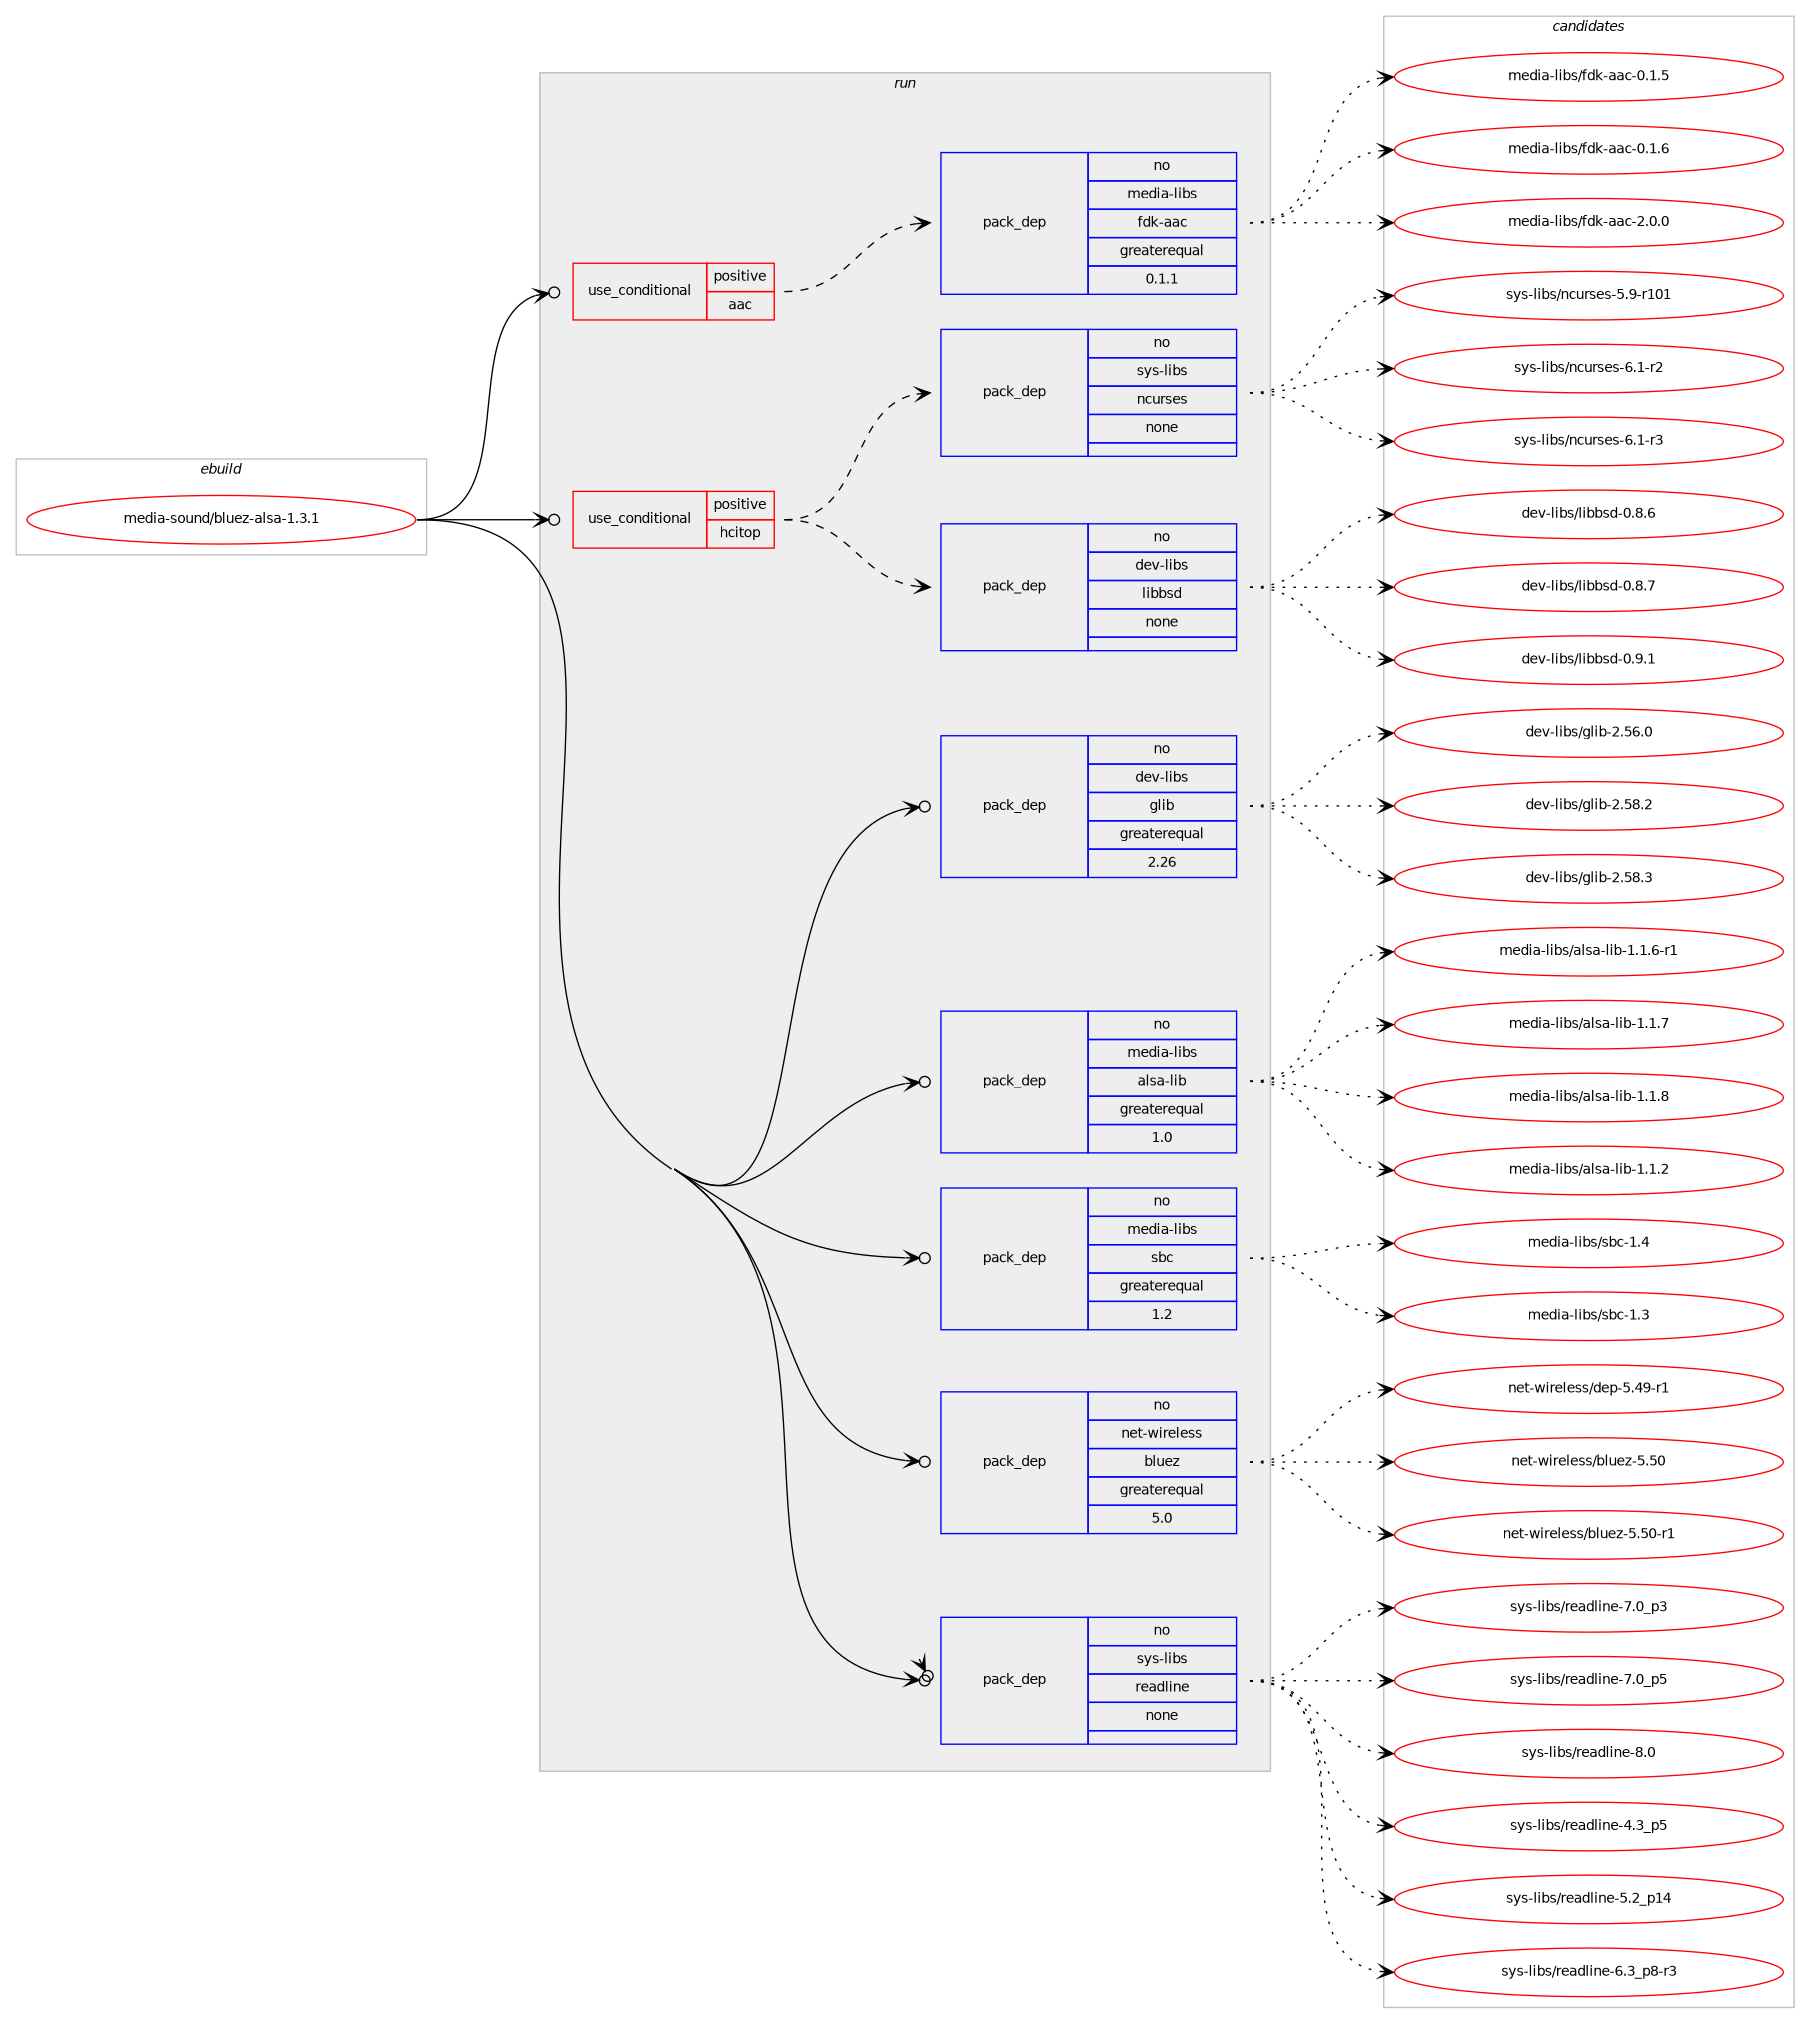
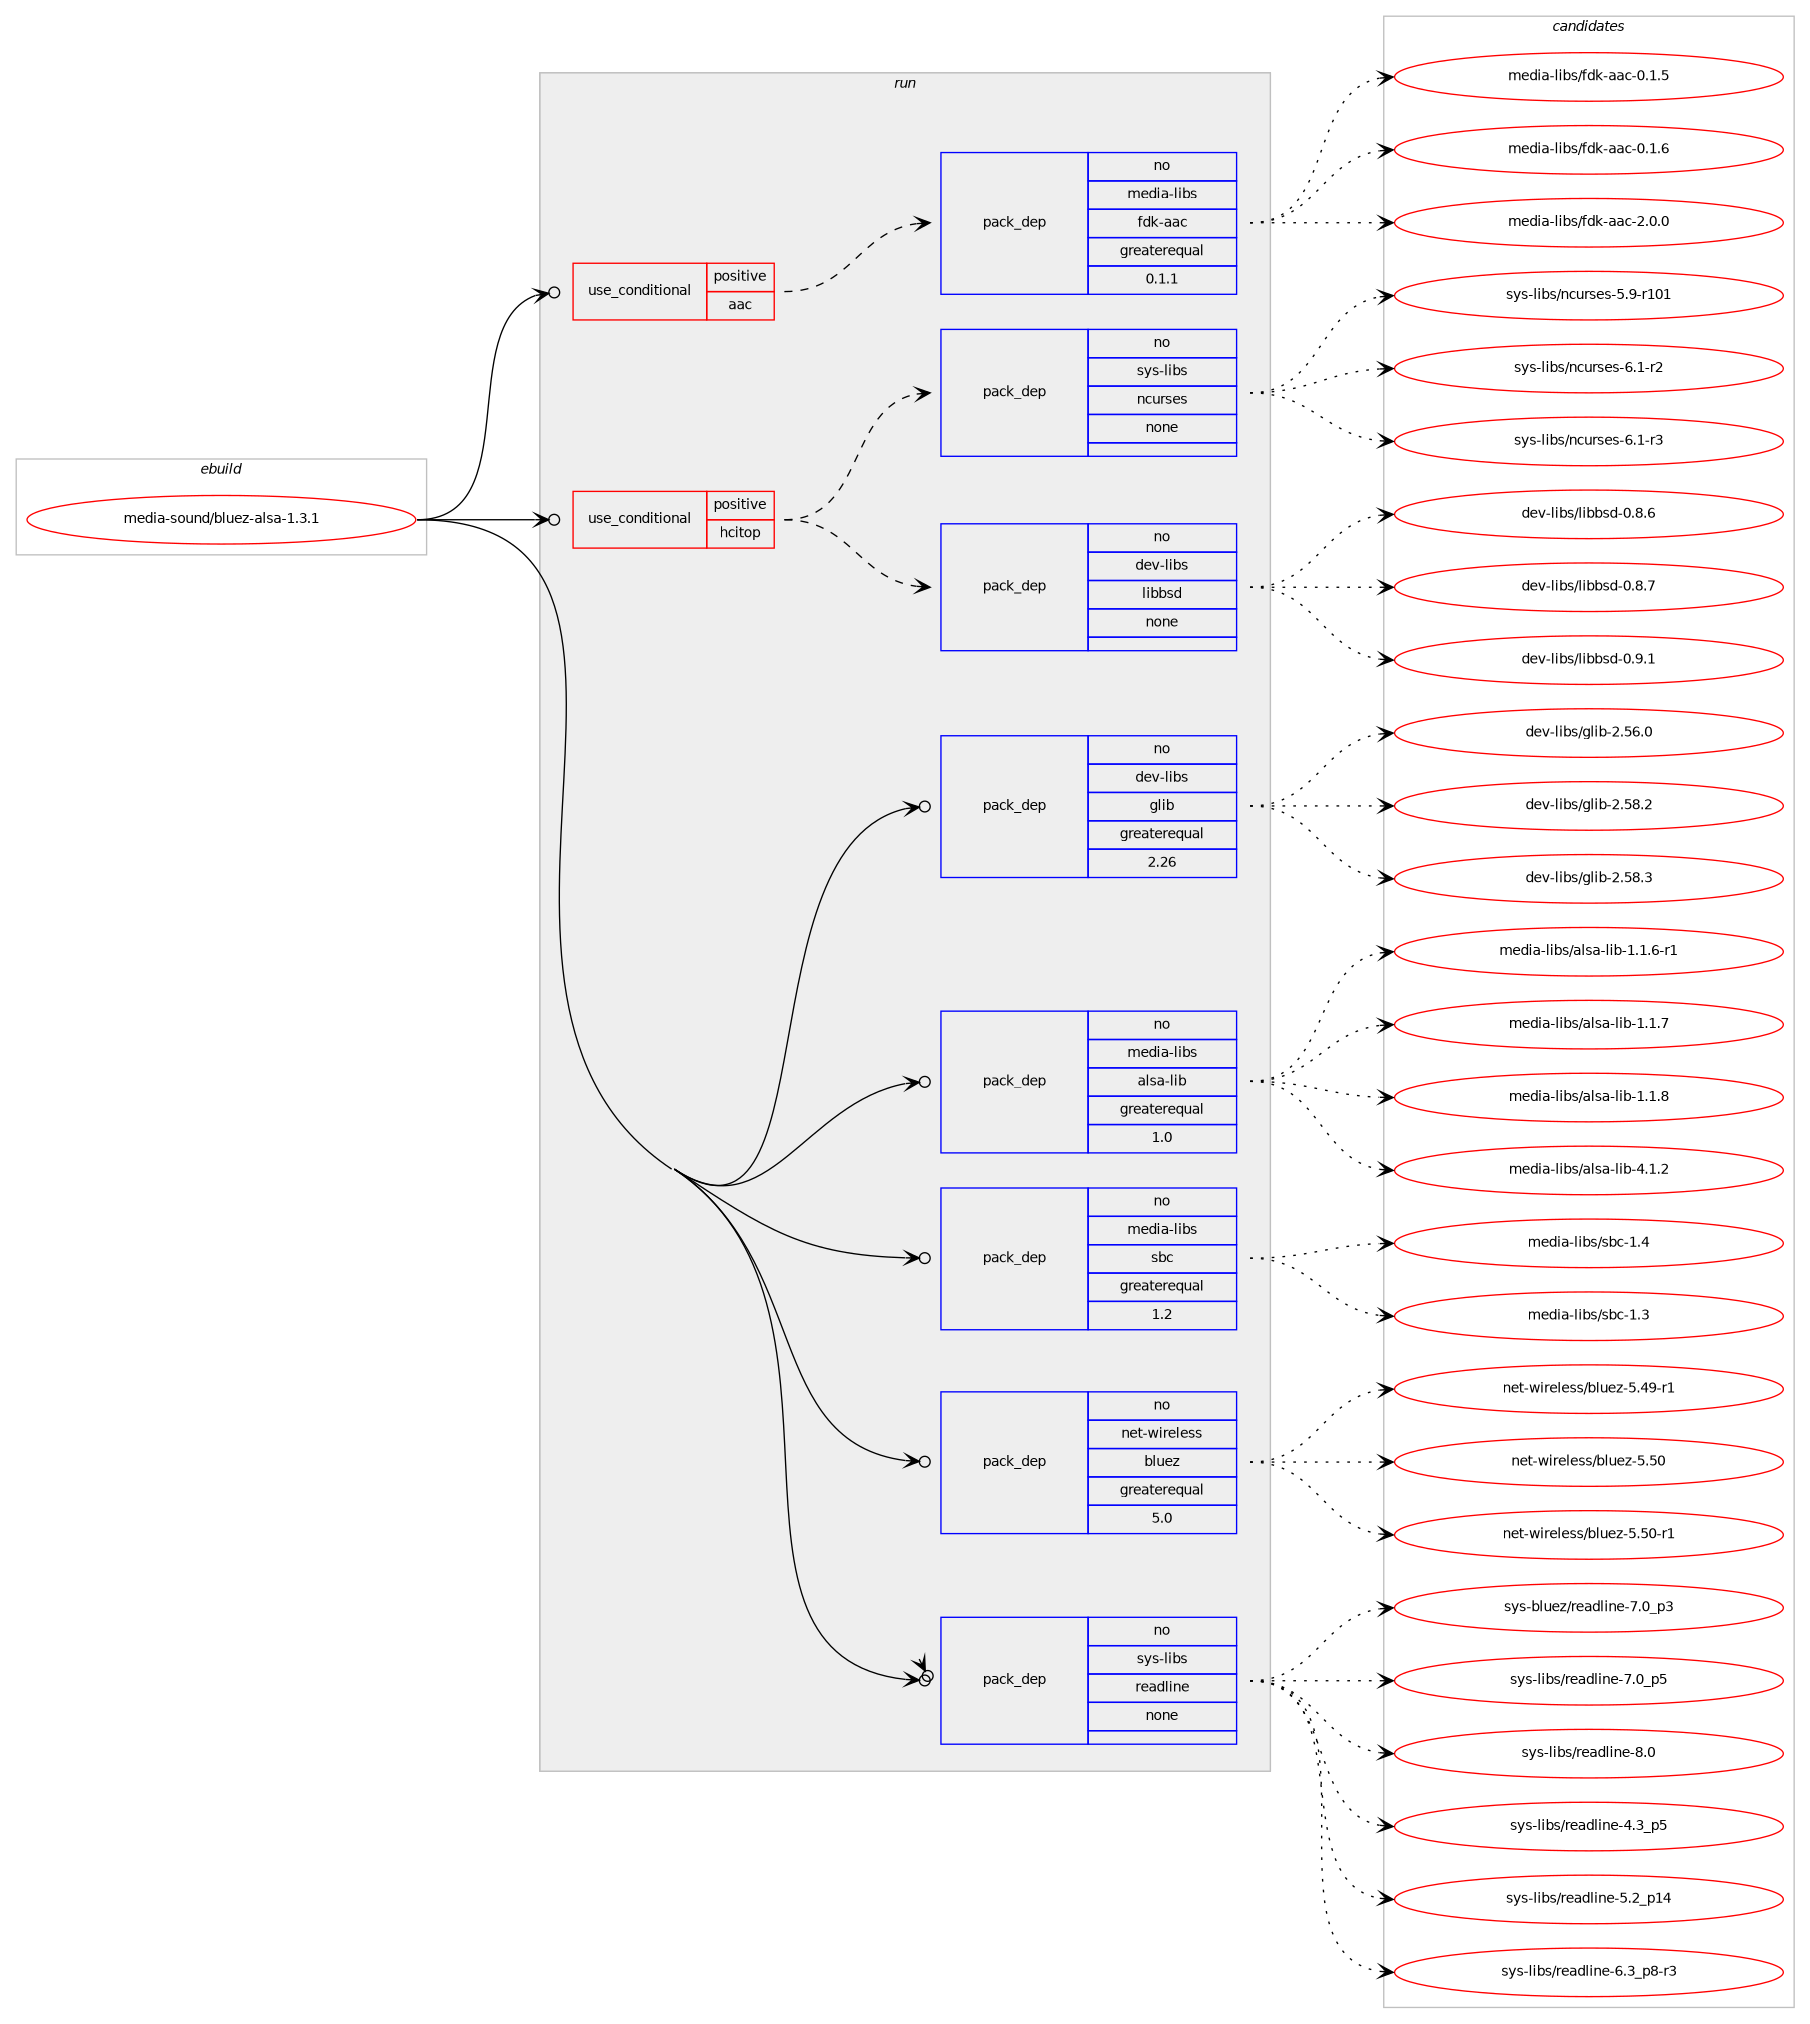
node "media-libs/alsa-lib-1.1.2": label "media-libs/alsa-lib-1.1.2" -> "media-libs/alsa-lib-4.1.2"
node "net-wireless/dep-5.49-r1": label "net-wireless/dep-5.49-r1" -> "net-wireless/bluez-5.49-r1"
node "sys-libs/readline-7.0_p3": label "sys-libs/readline-7.0_p3" -> "sys-bluez/readline-7.0_p3"
